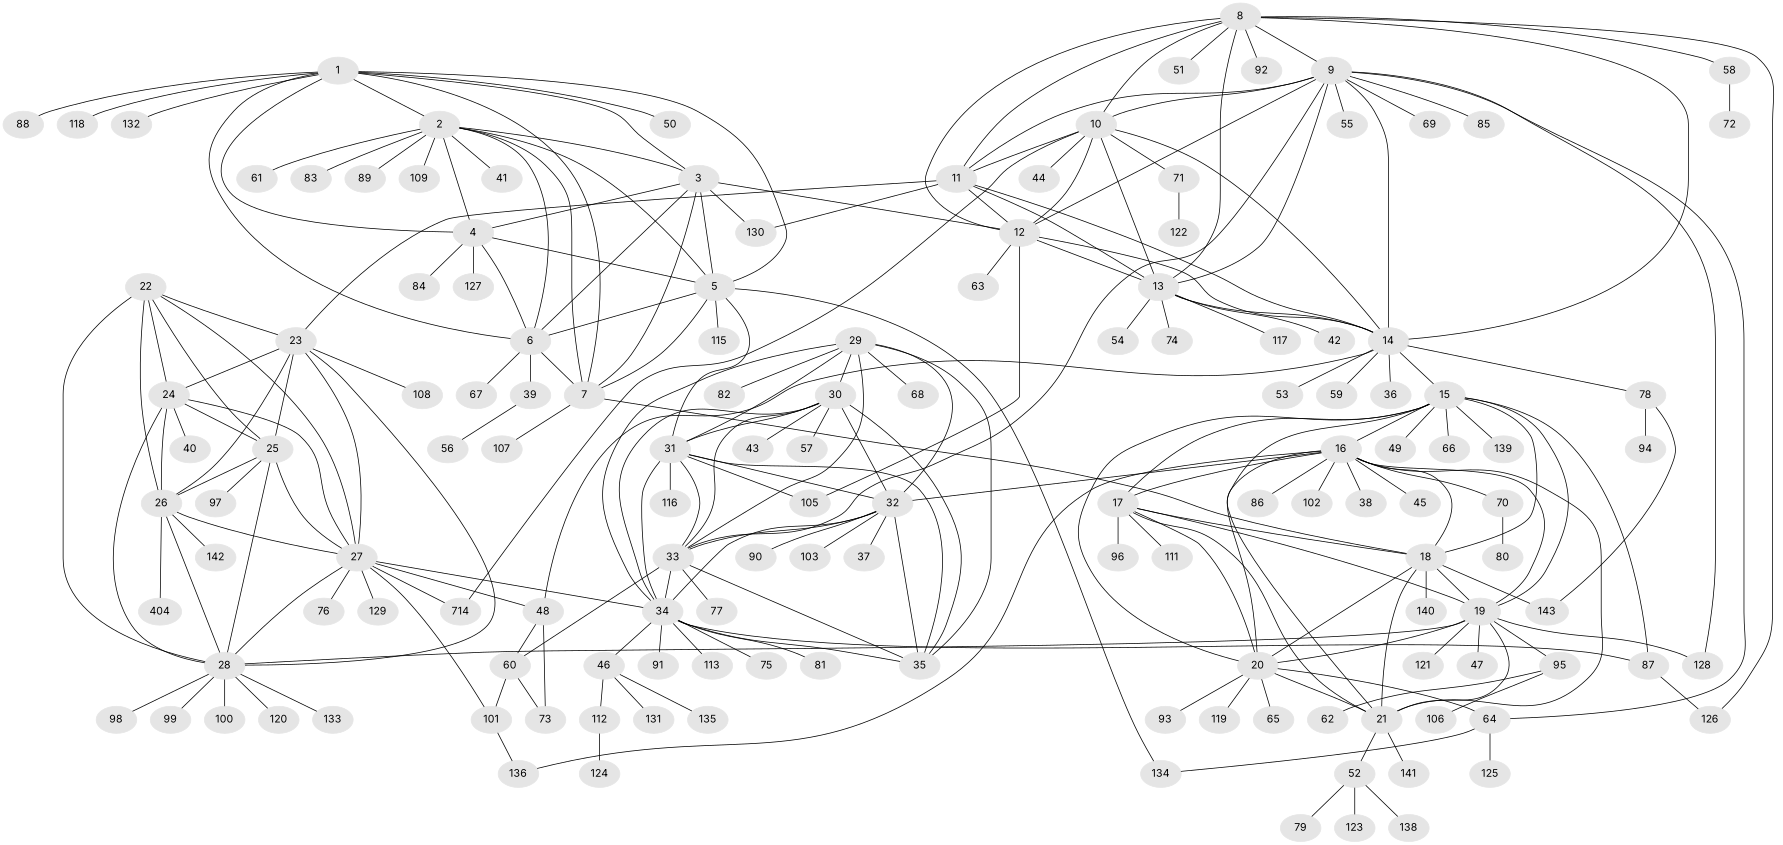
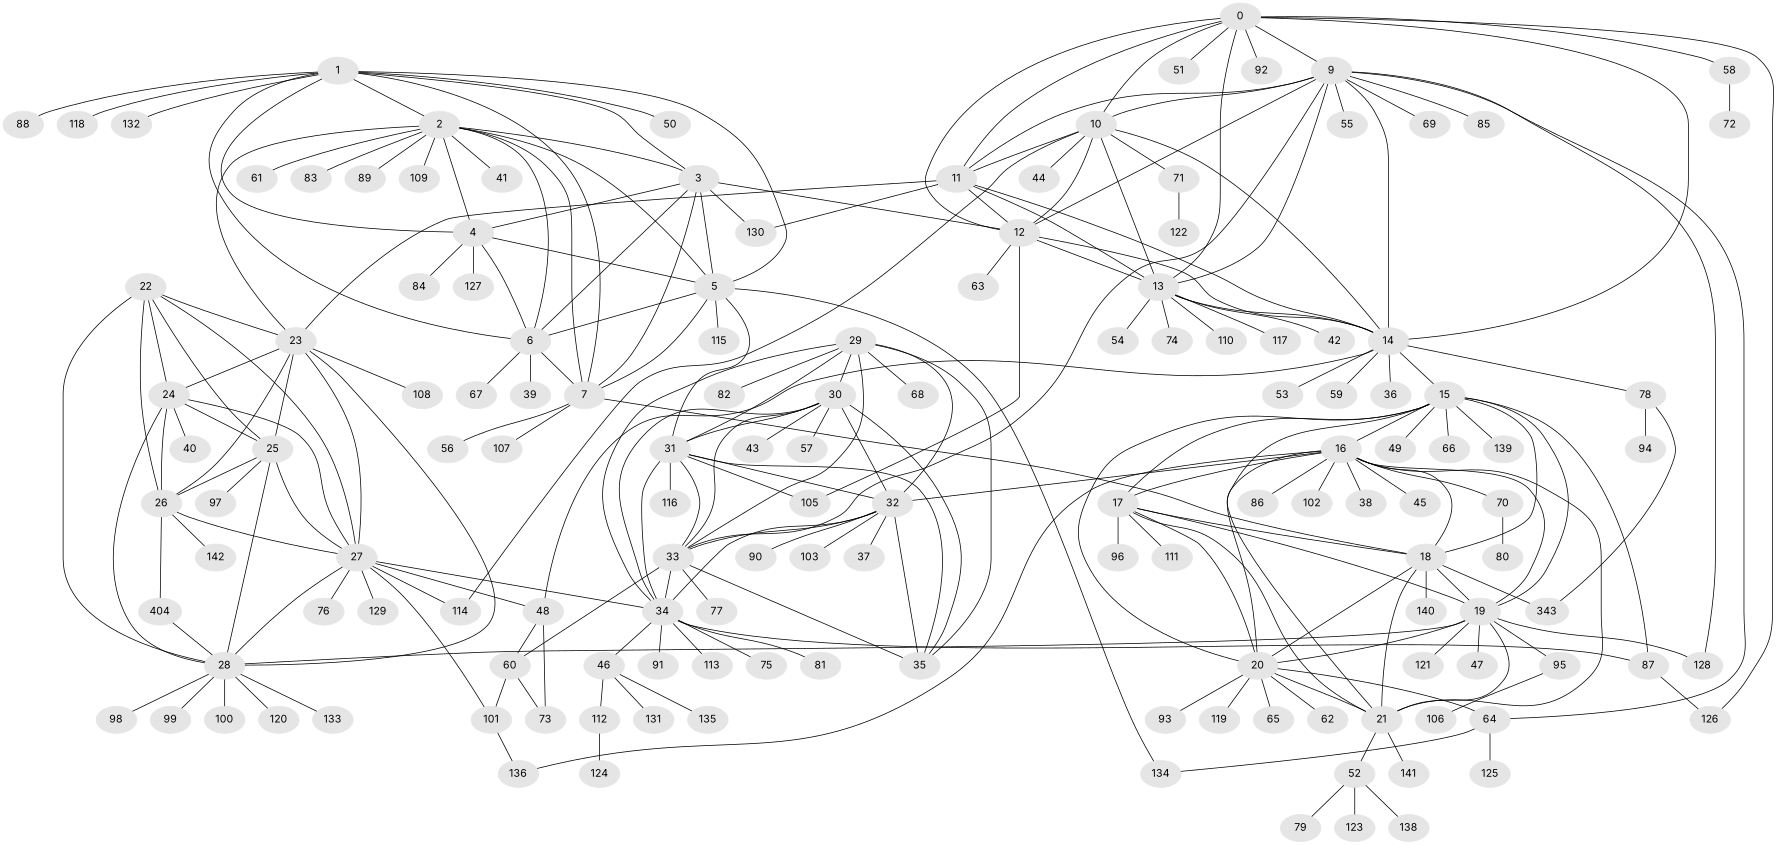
node "8": label "8" -> "0"
edge "2" -- "23": added
node "110": added
edge "39" -- "56": now "7" -- "56"
edge "26" -- "28": now "404" -- "28"
node "714": label "714" -> "114"
node "143": label "143" -> "343"
edge "34" -- "35": removed
edge "95" -- "62": now "20" -- "62"
